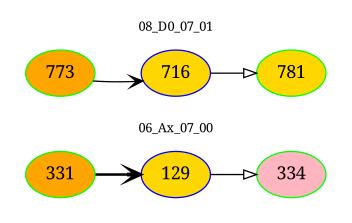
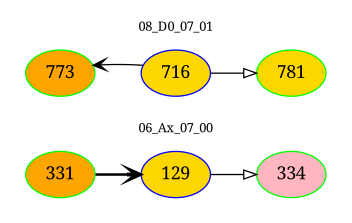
edge "773" -> "716": reversed
